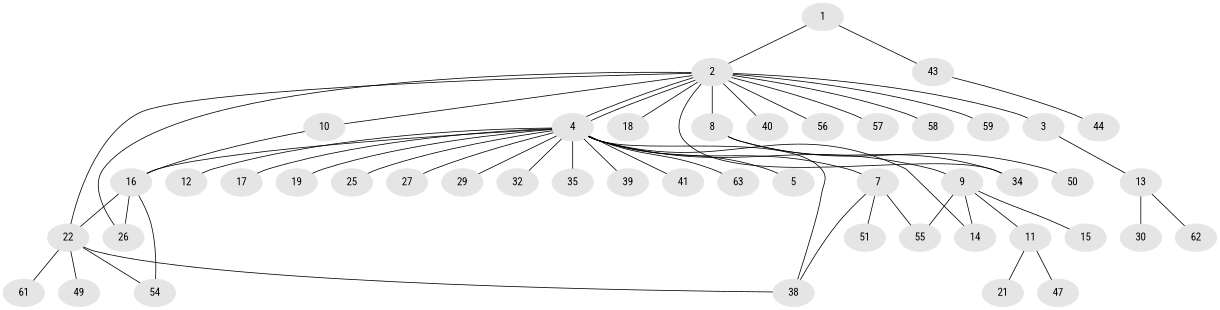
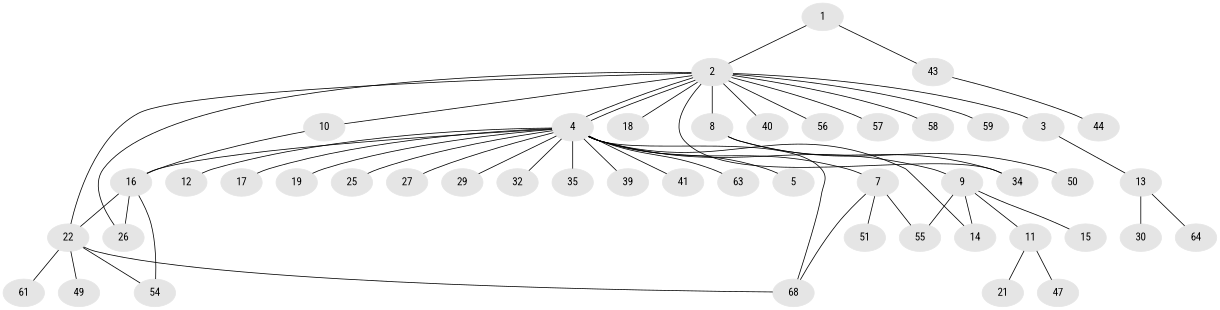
node "62": label "62" -> "64"
node "38": label "38" -> "68"
